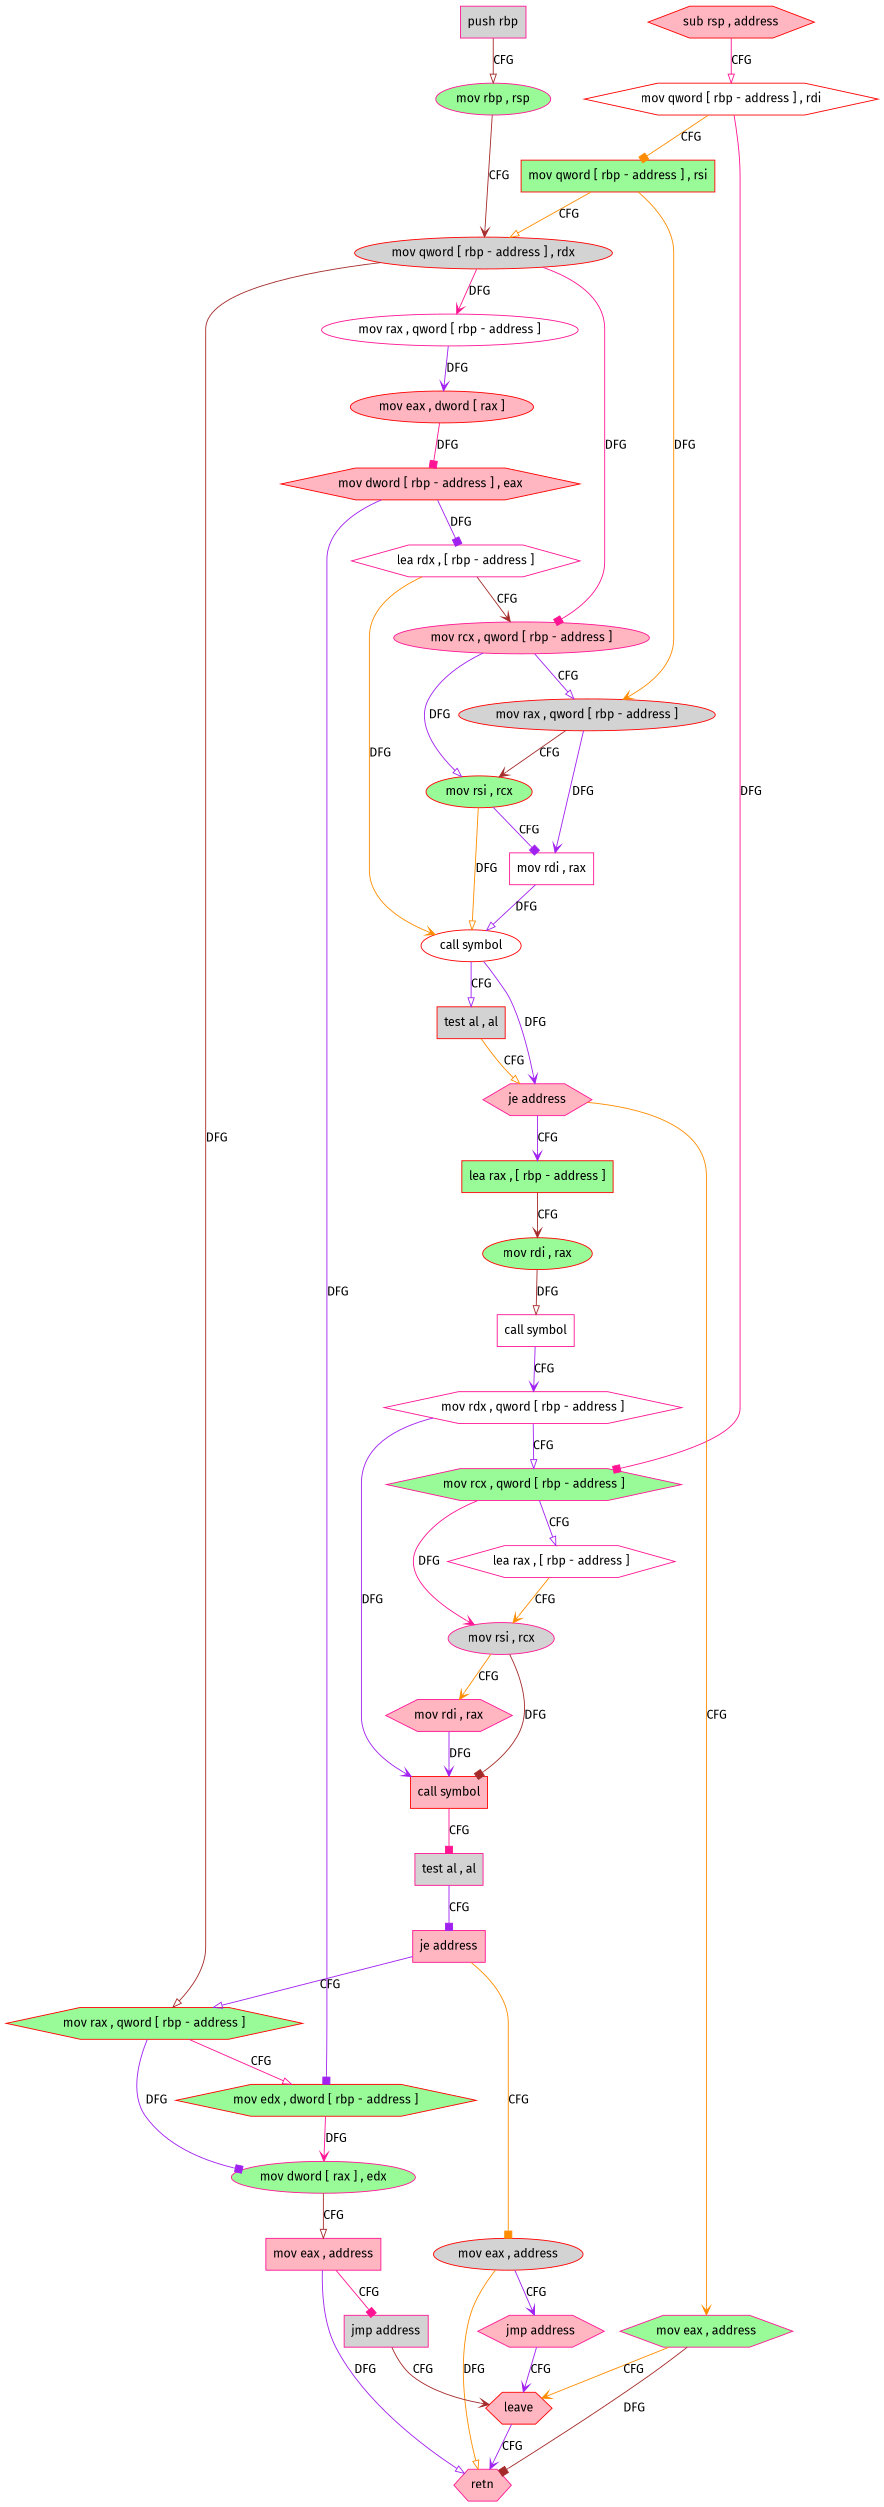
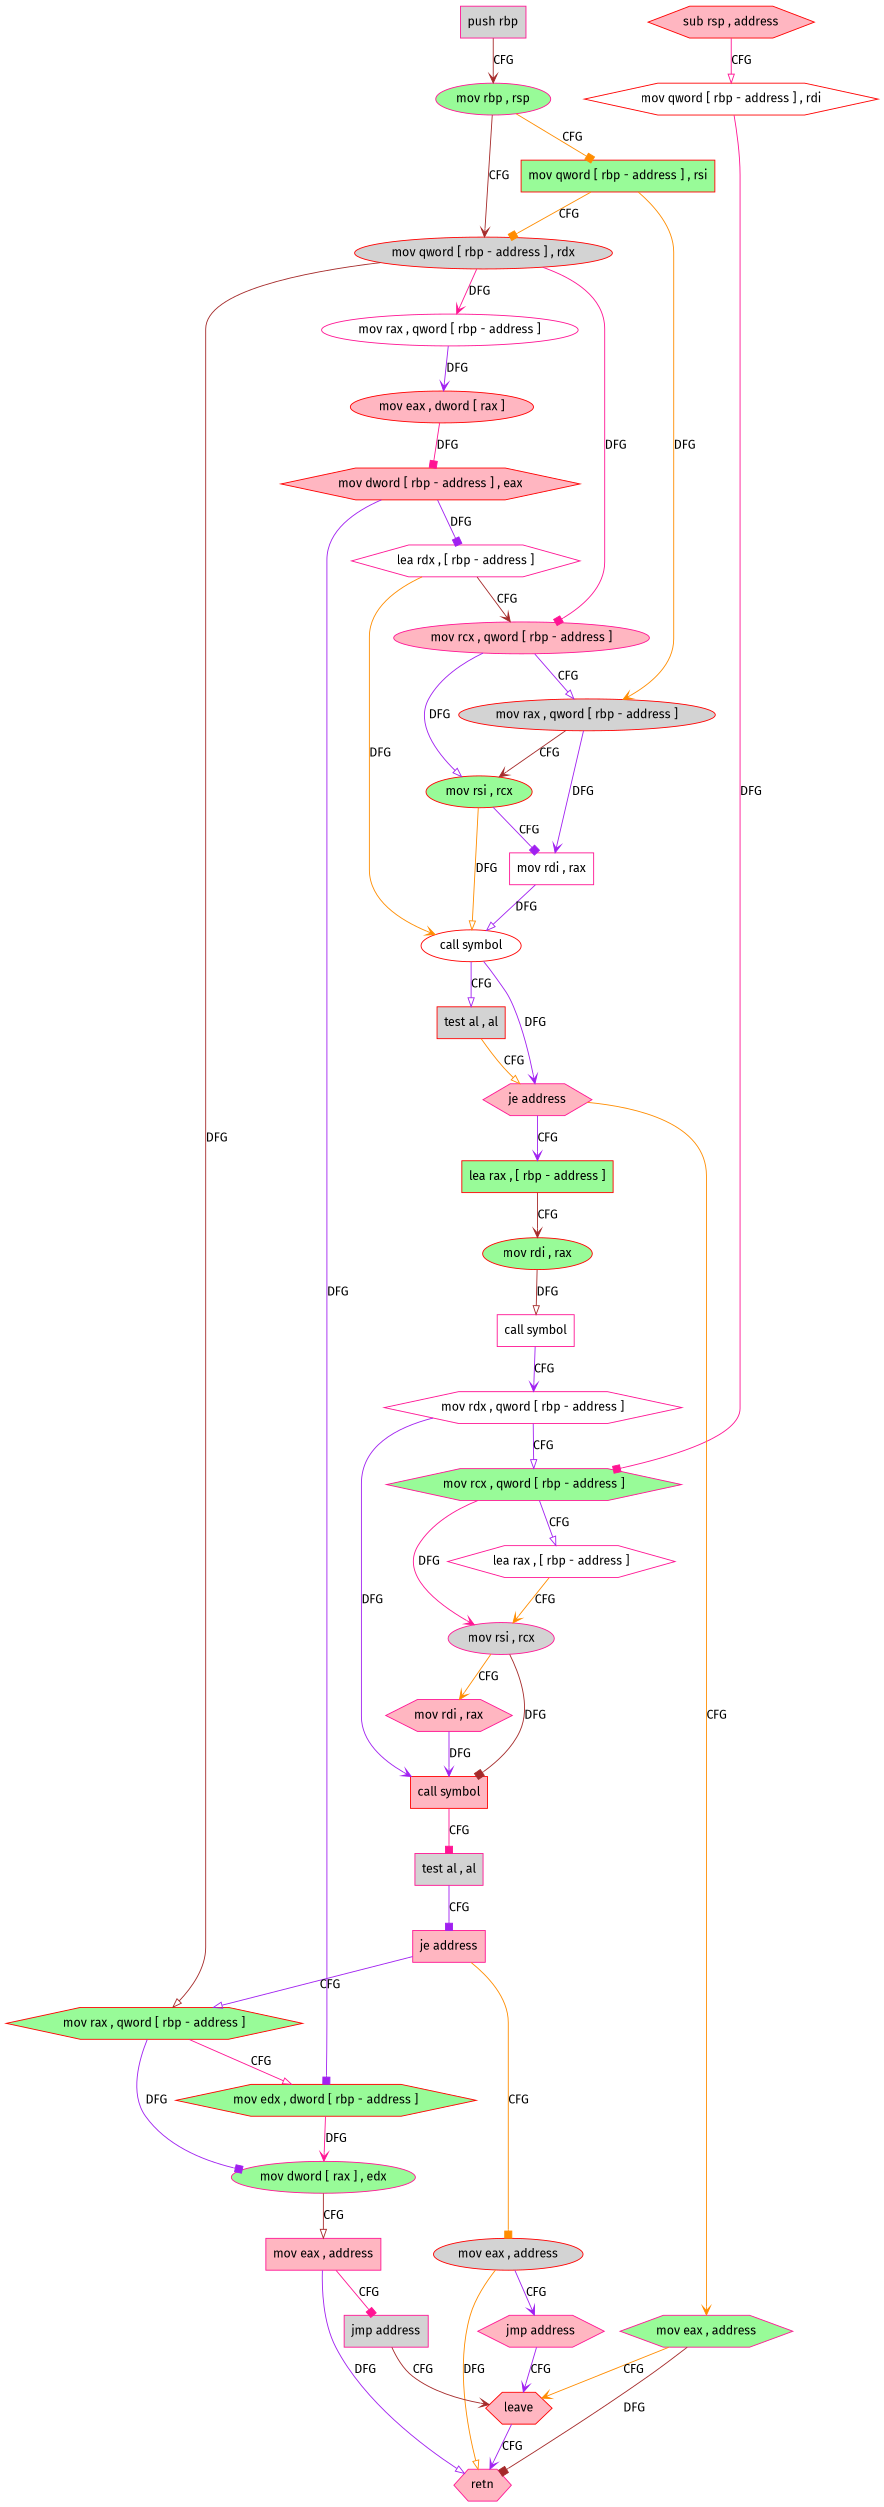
edge "push rbp" -> "mov rbp , rsp": arrowhead onormal -> vee
edge "mov qword [ rbp - address ] , rdi" -> "mov qword [ rbp - address ] , rsi": now "mov rbp , rsp" -> "mov qword [ rbp - address ] , rsi"
edge "mov qword [ rbp - address ] , rsi" -> "mov qword [ rbp - address ] , rdx": arrowhead onormal -> box
